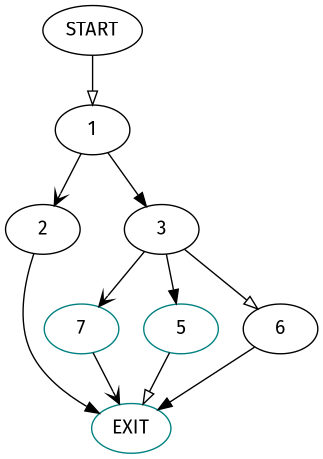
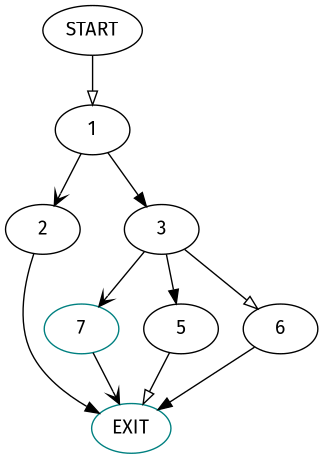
node "5": color teal -> black
